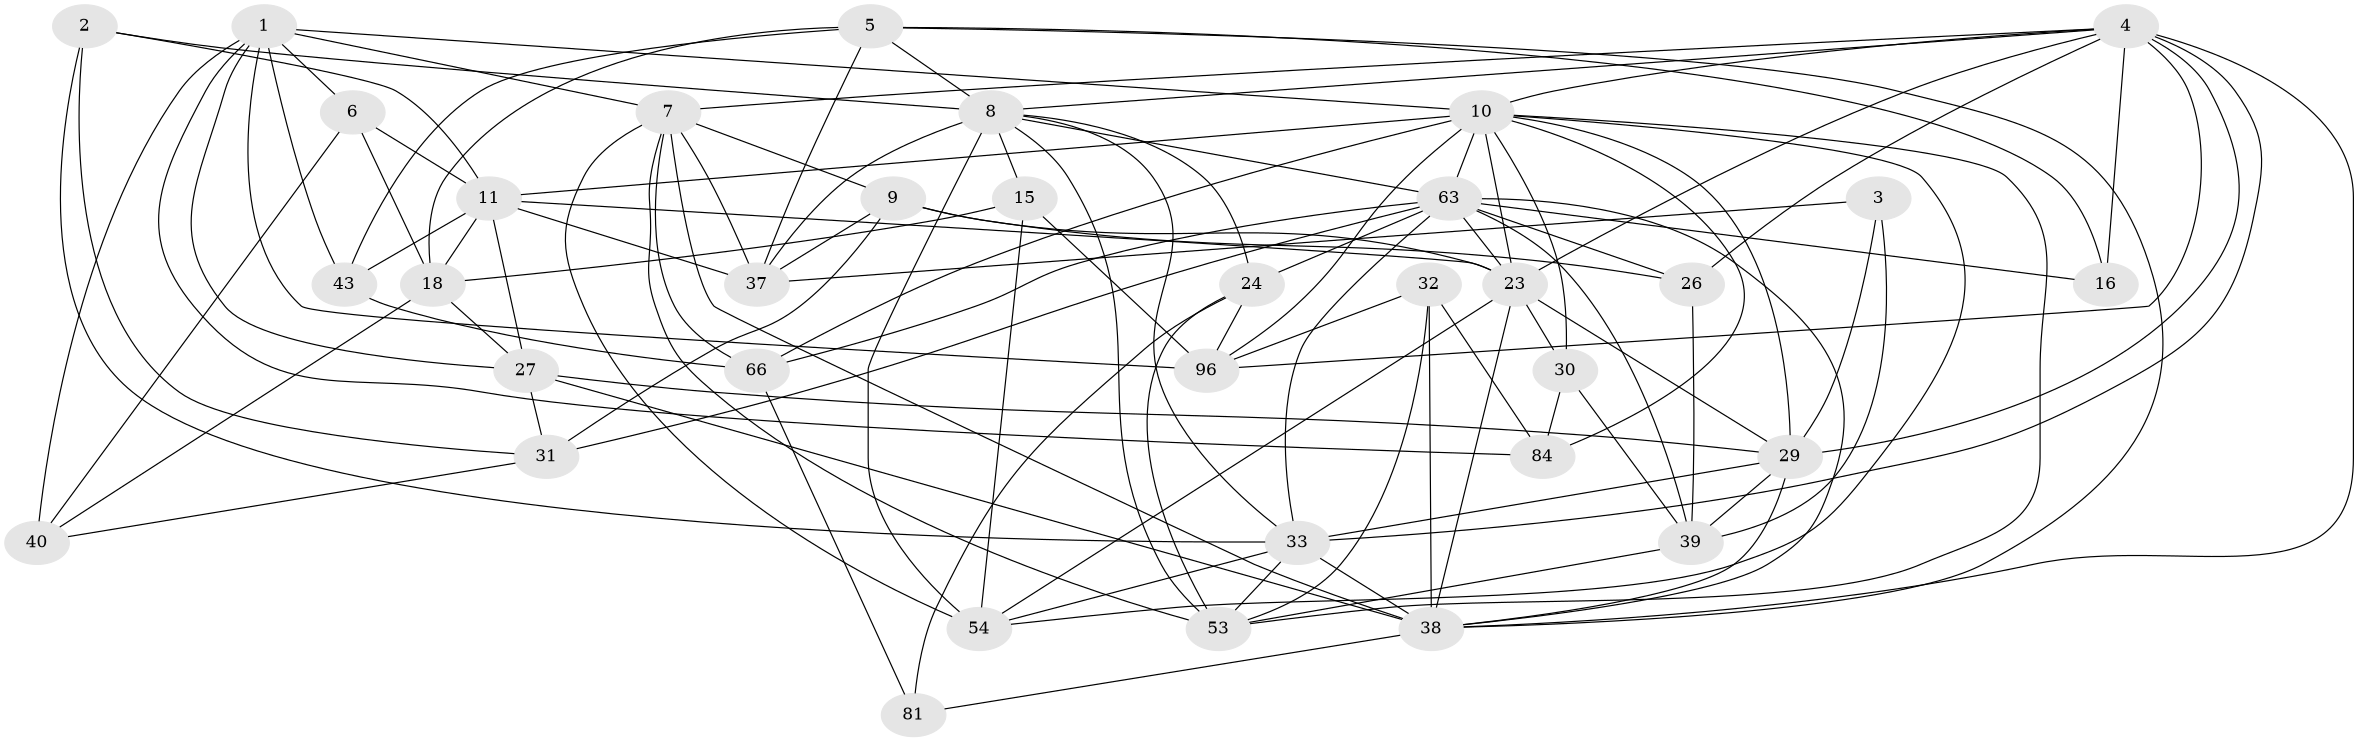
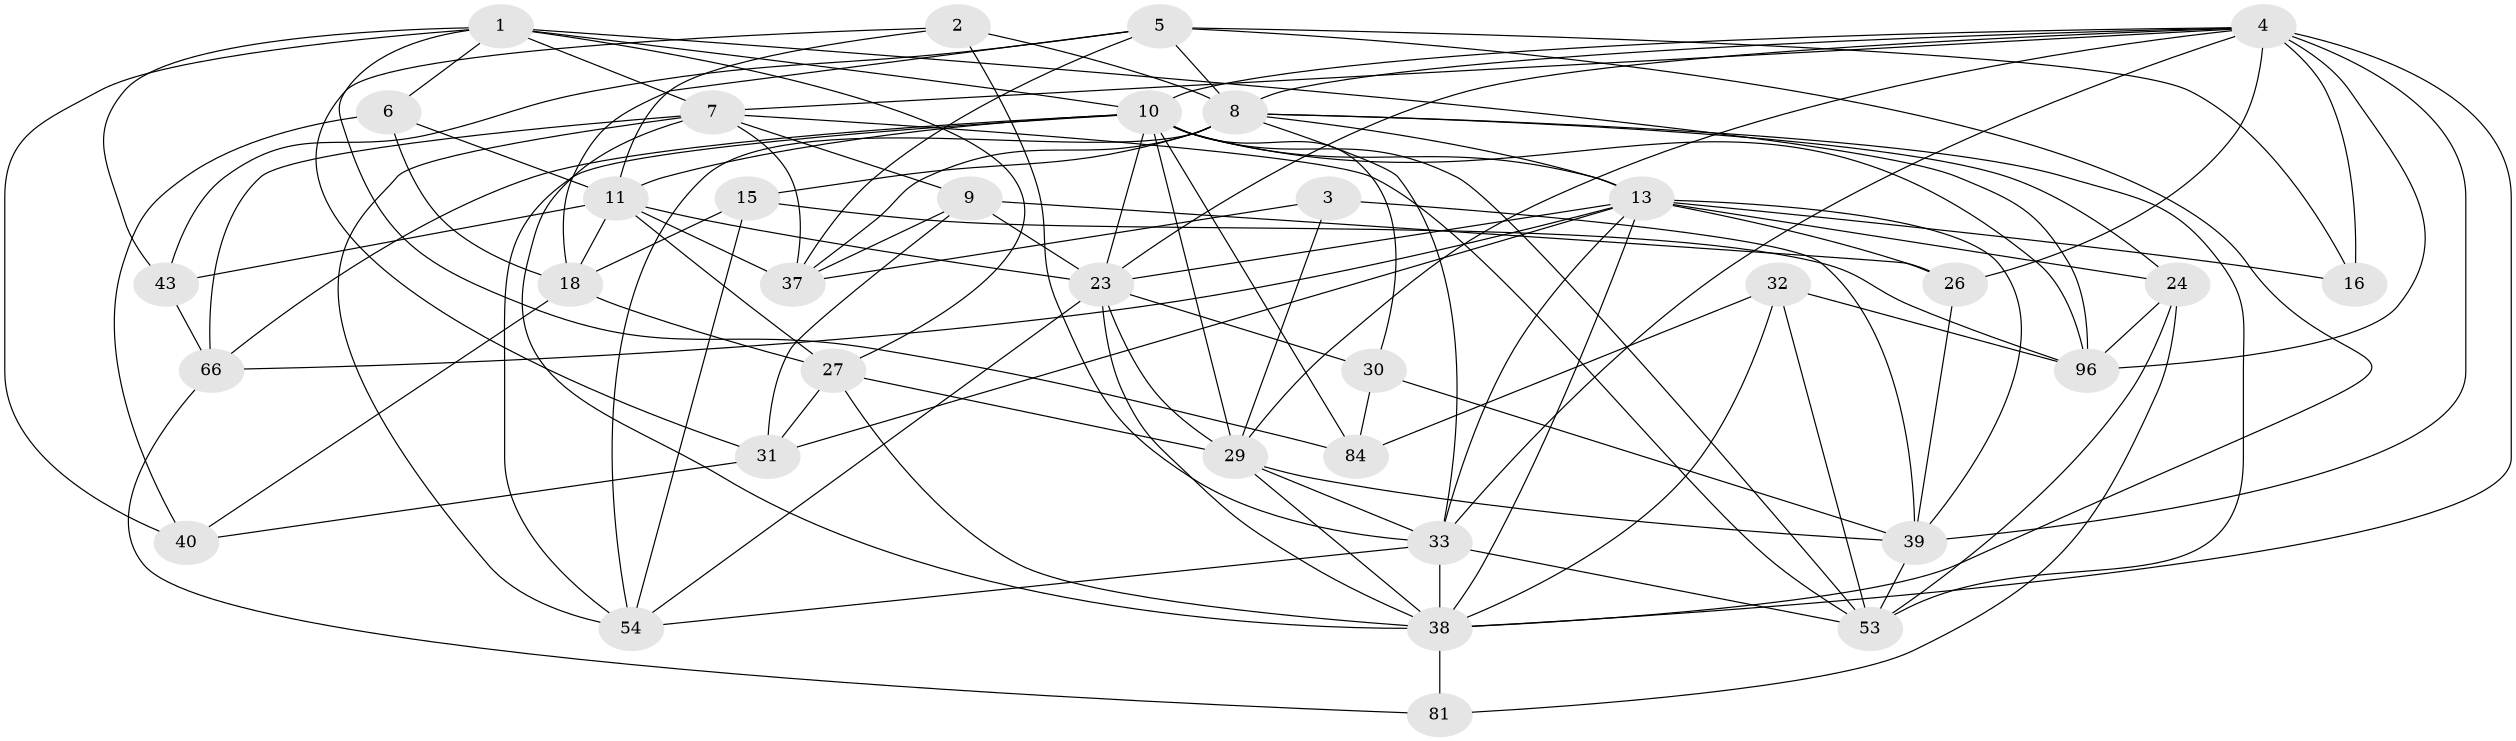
node "63": label "63" -> "13"
edge "4" -- "39": added
